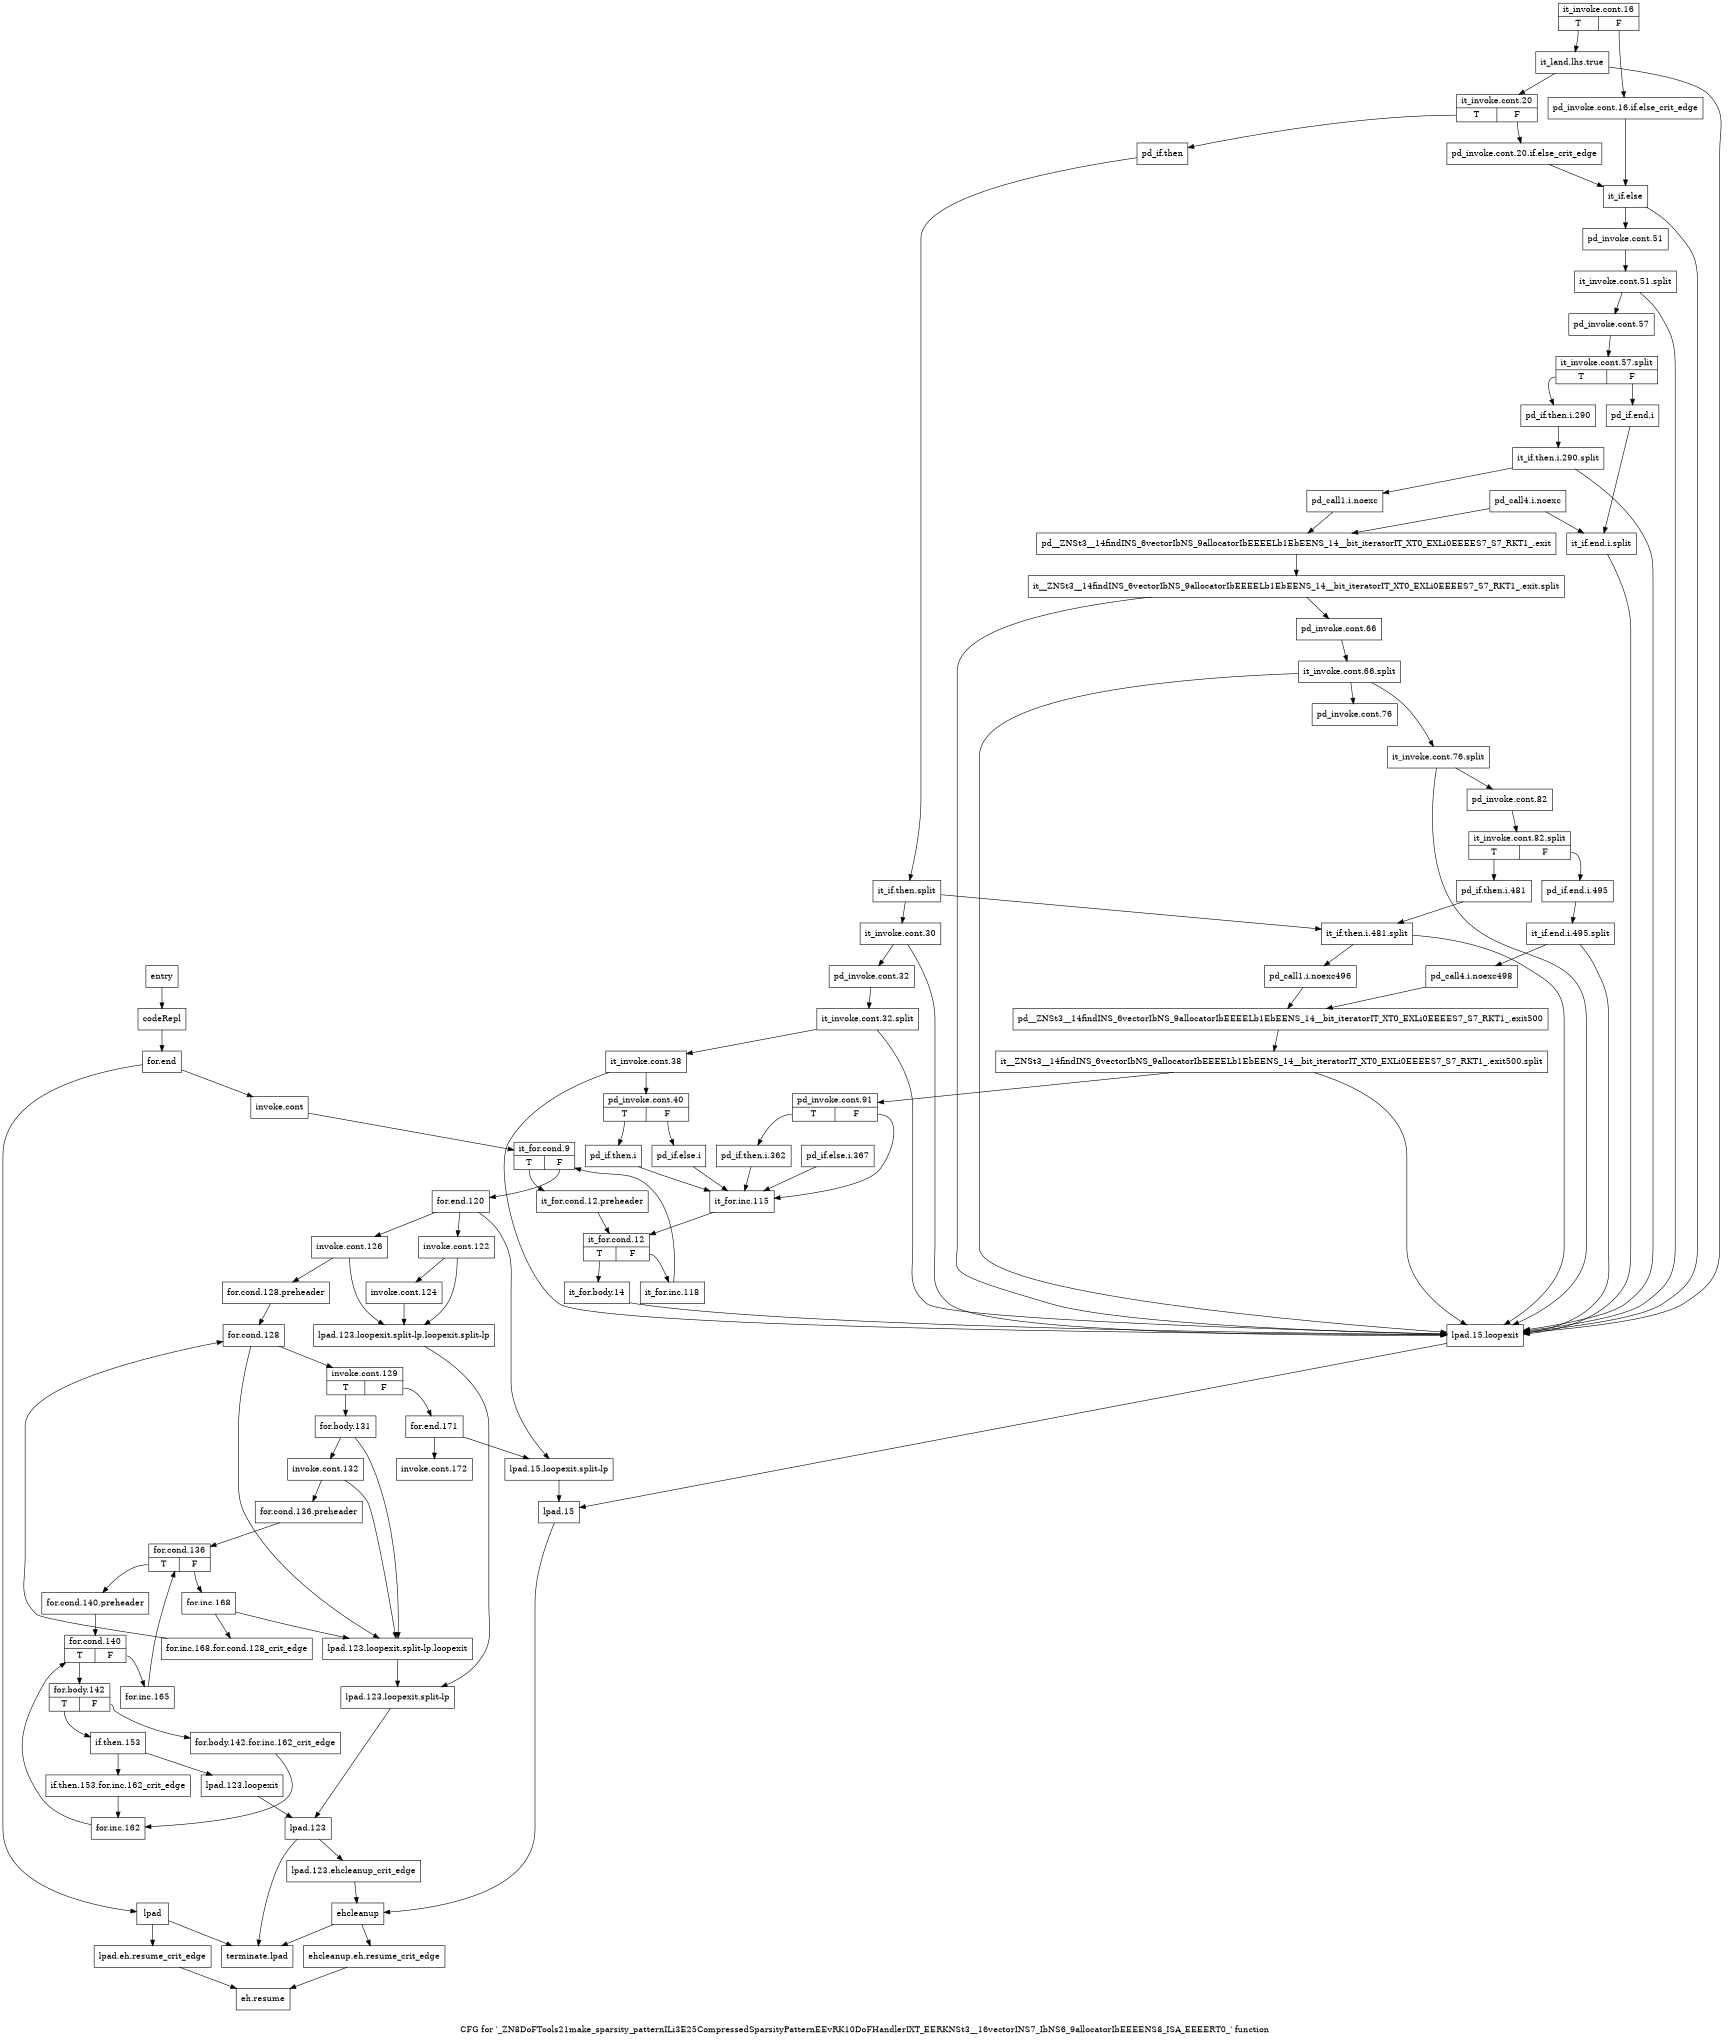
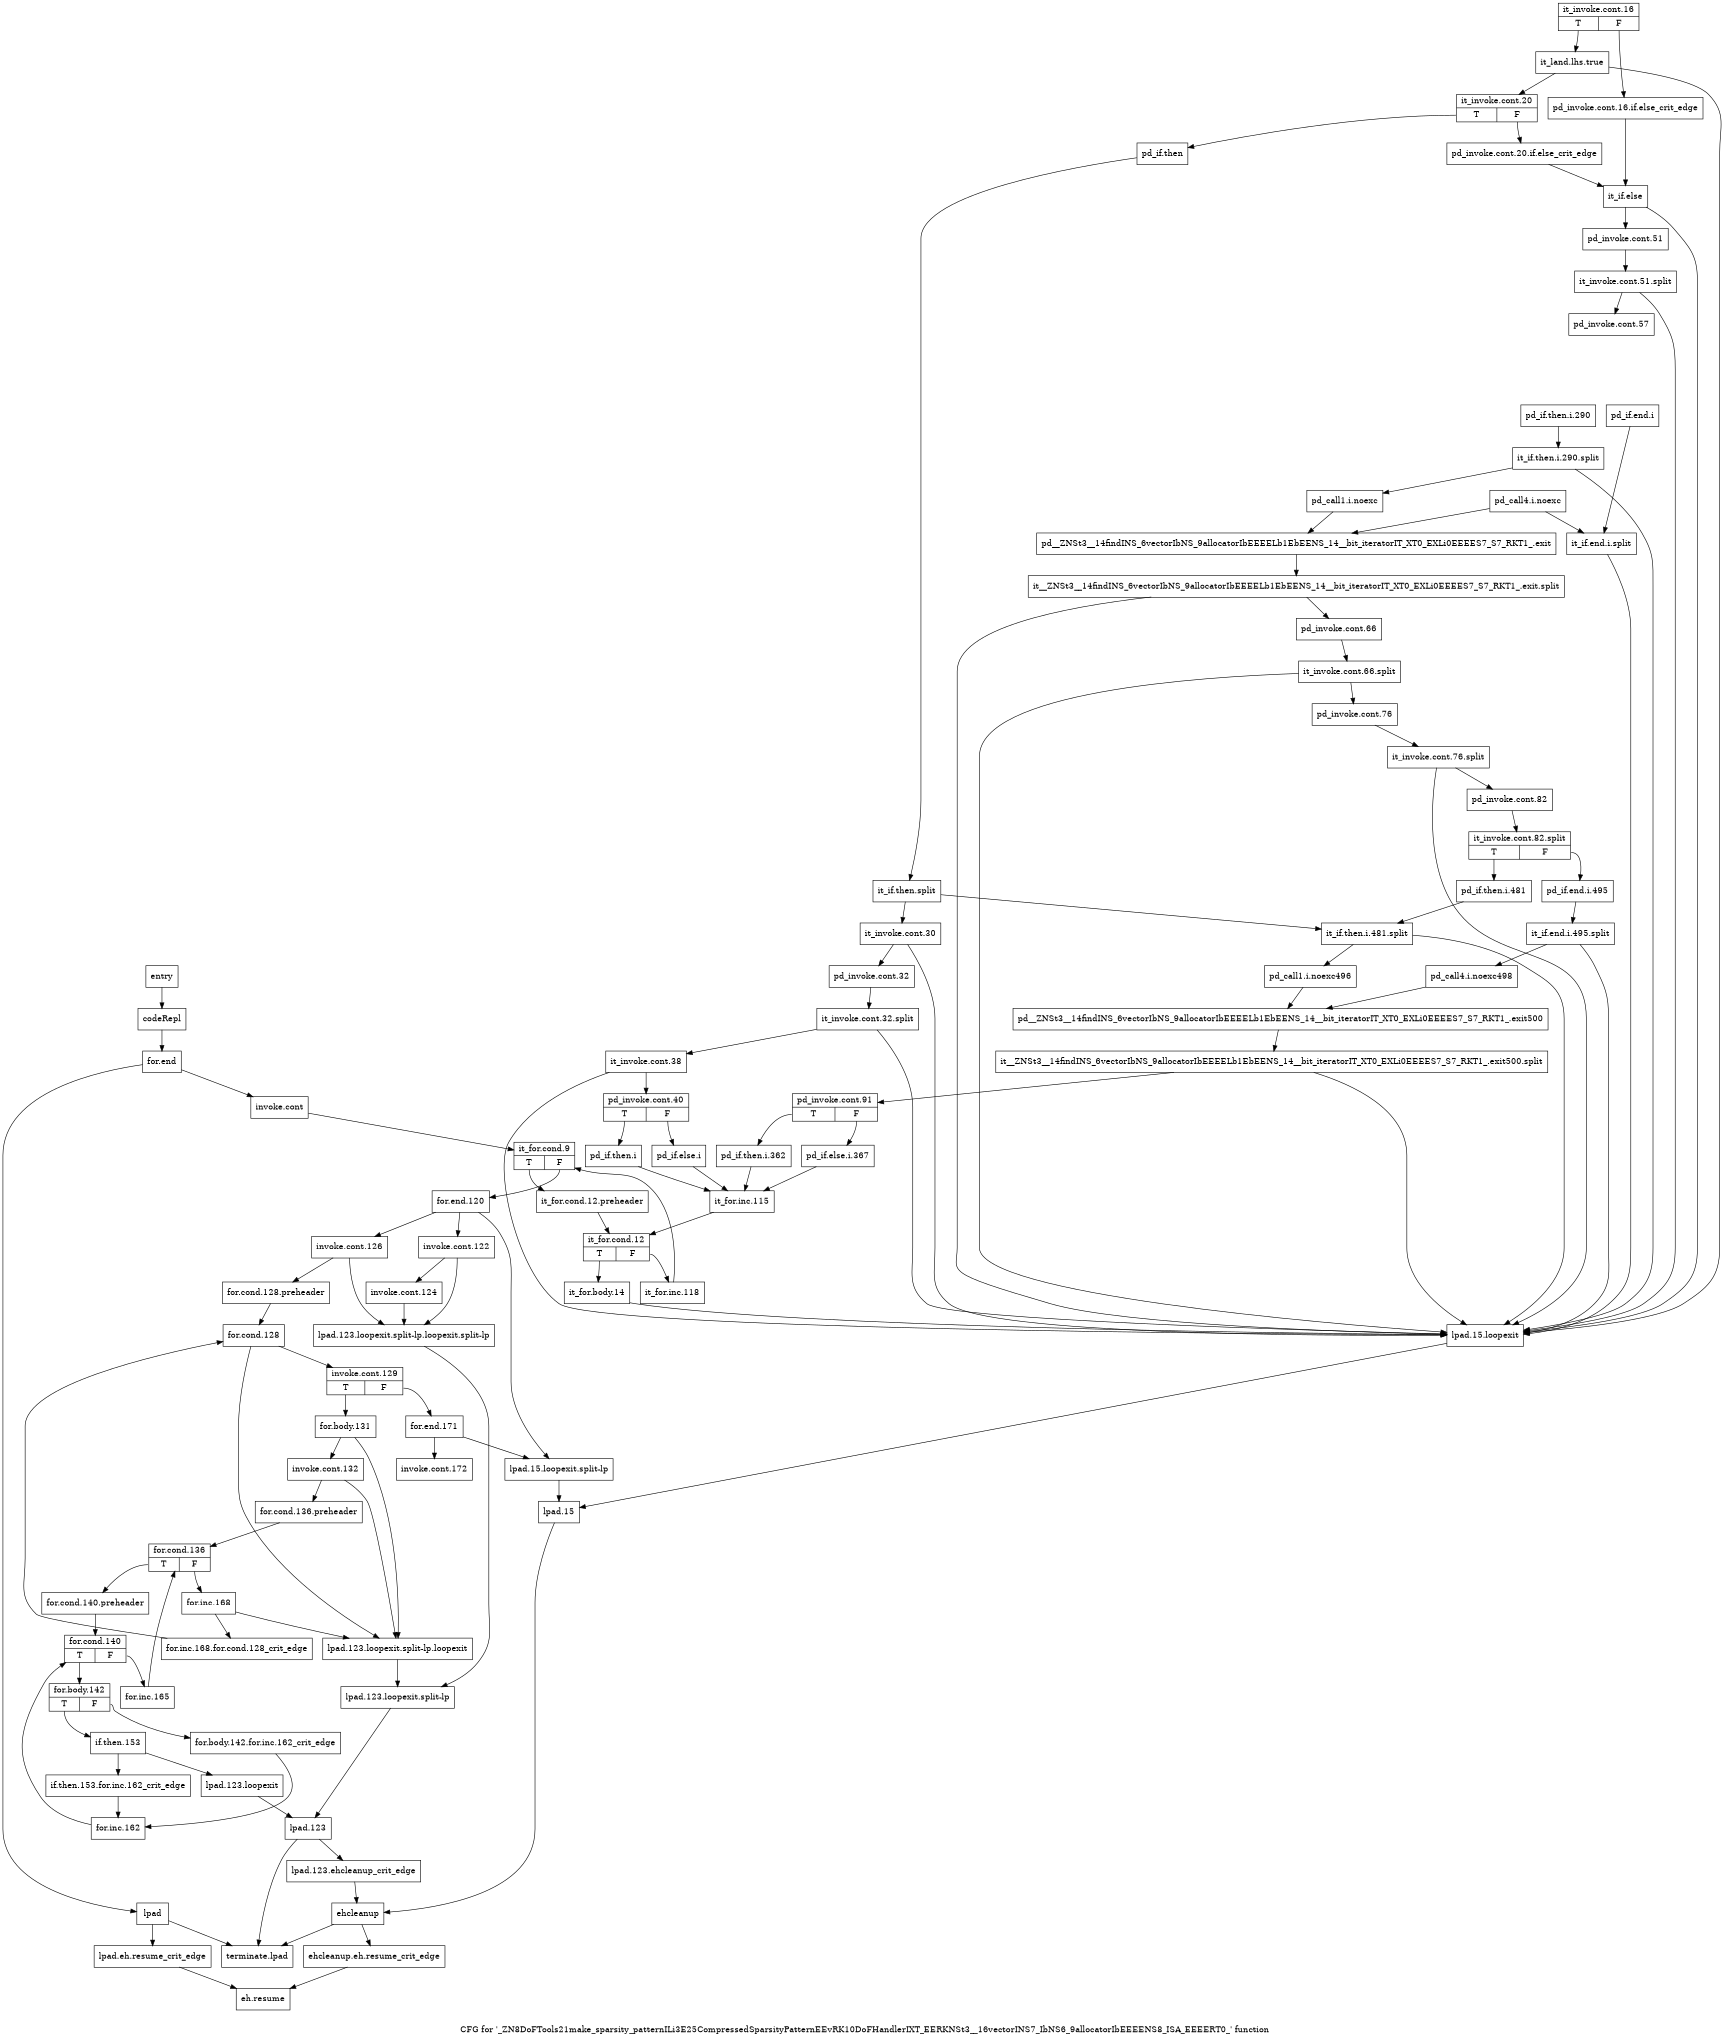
node "it_invoke.cont.57.split": removed
edge "it_invoke.cont.66.split" -> "it_invoke.cont.76.split": now "pd_invoke.cont.76" -> "it_invoke.cont.76.split"
edge "pd_invoke.cont.91" -> "it_for.inc.115": now "pd_invoke.cont.91" -> "pd_if.else.i.367"
